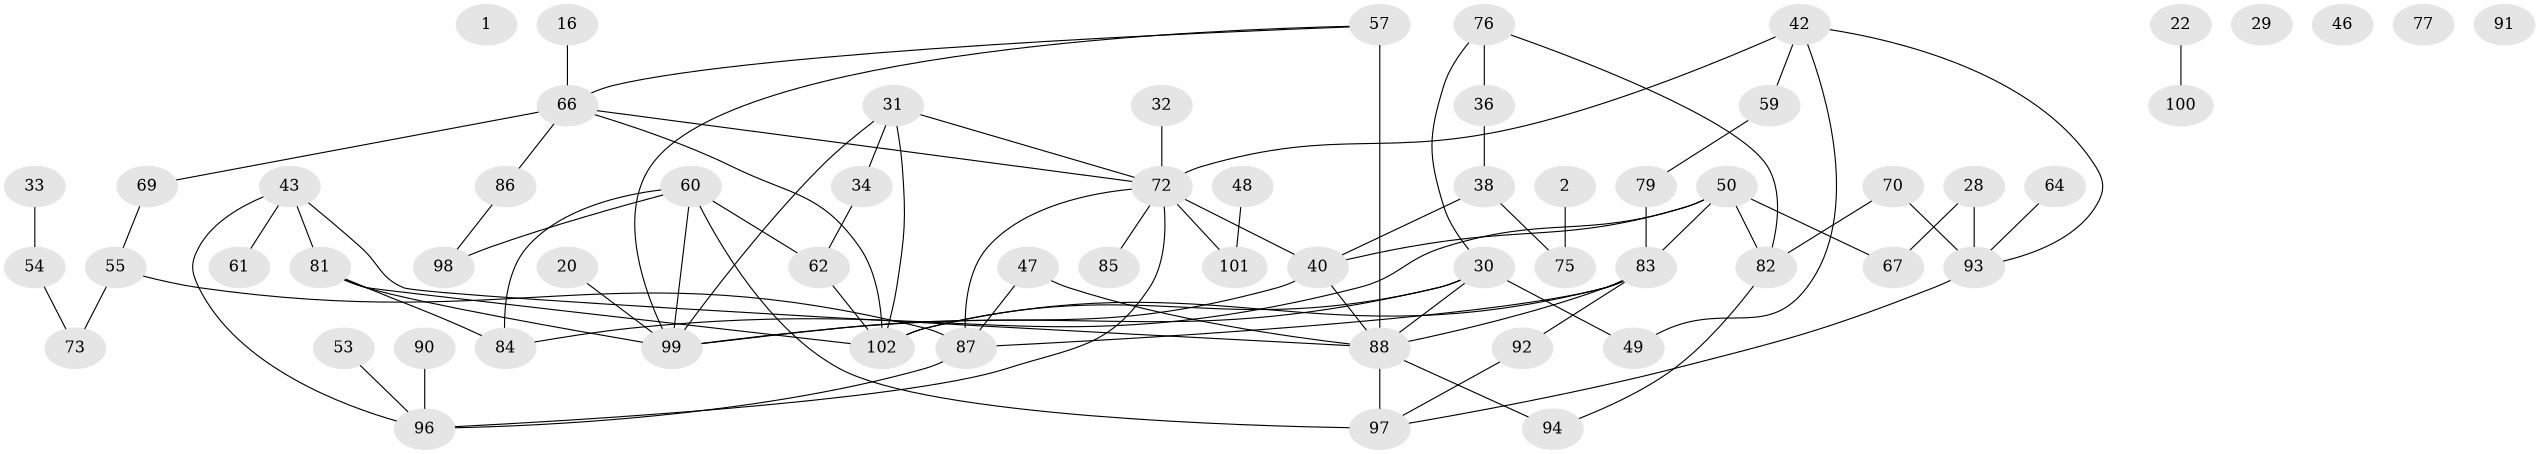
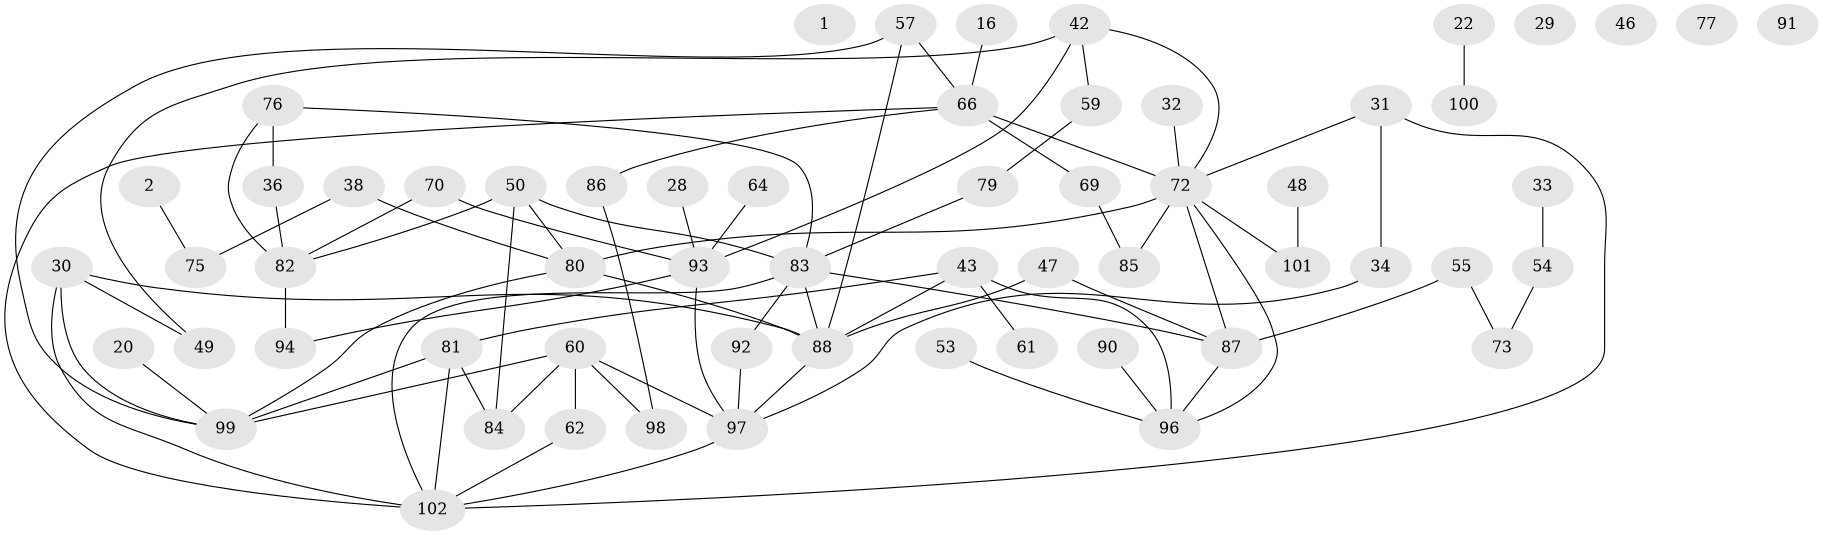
edge "36" -- "38": now "36" -- "82"
edge "76" -- "30": now "76" -- "83"
edge "31" -- "99": removed
edge "69" -- "55": now "69" -- "85"
edge "34" -- "62": now "34" -- "97"
node "40": label "40" -> "80"
node "67": removed
edge "88" -- "94": now "93" -- "94"
edge "97" -- "102": added
